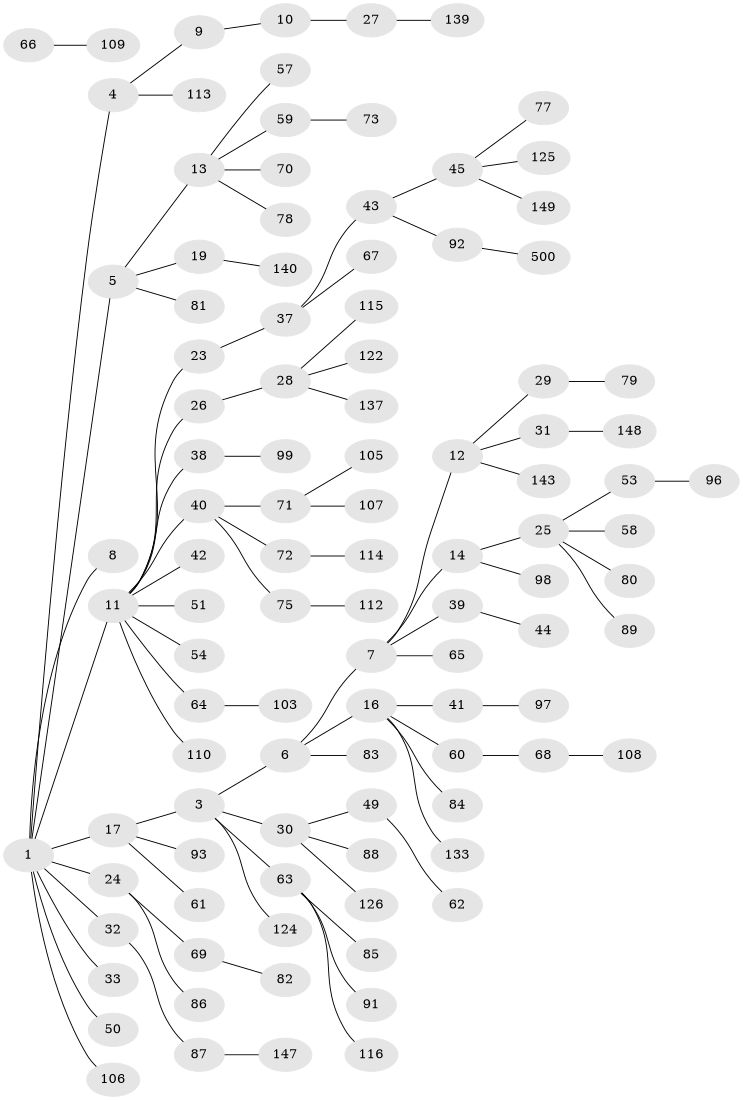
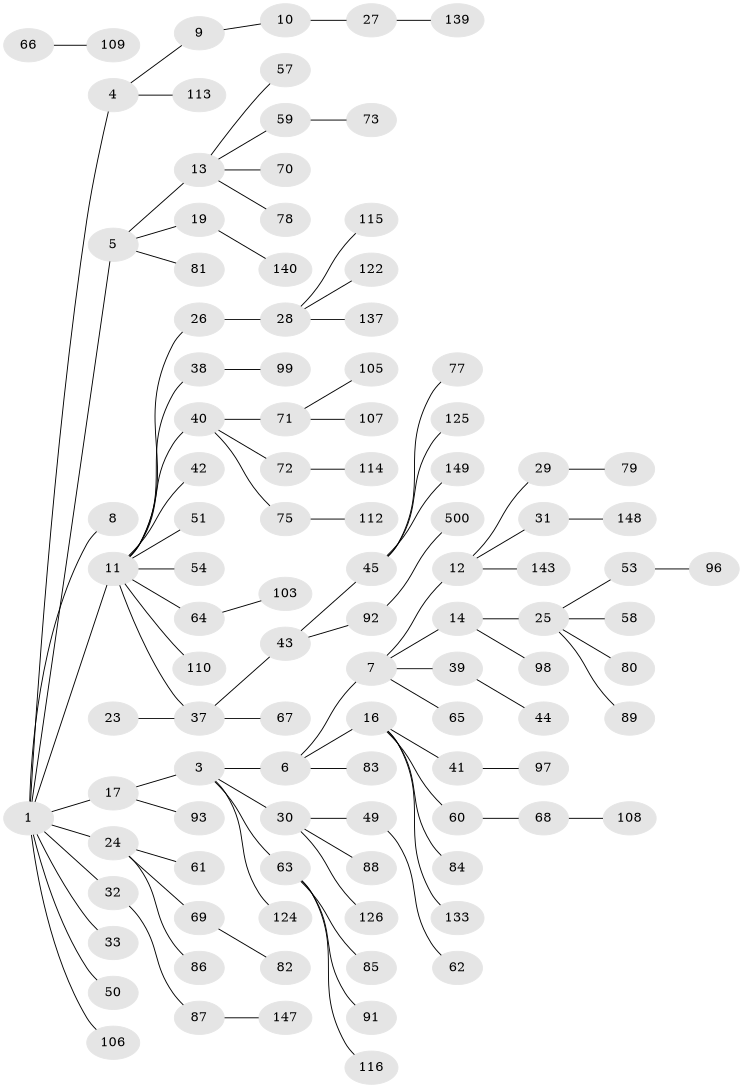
edge "23" -- "11": now "37" -- "11"
edge "17" -- "61": now "24" -- "61"
